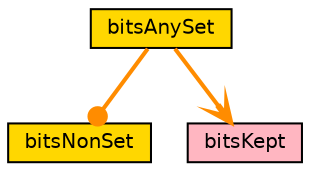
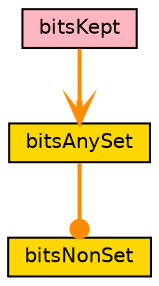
edge "bitsAnySet" -> "bitsKept": reversed
